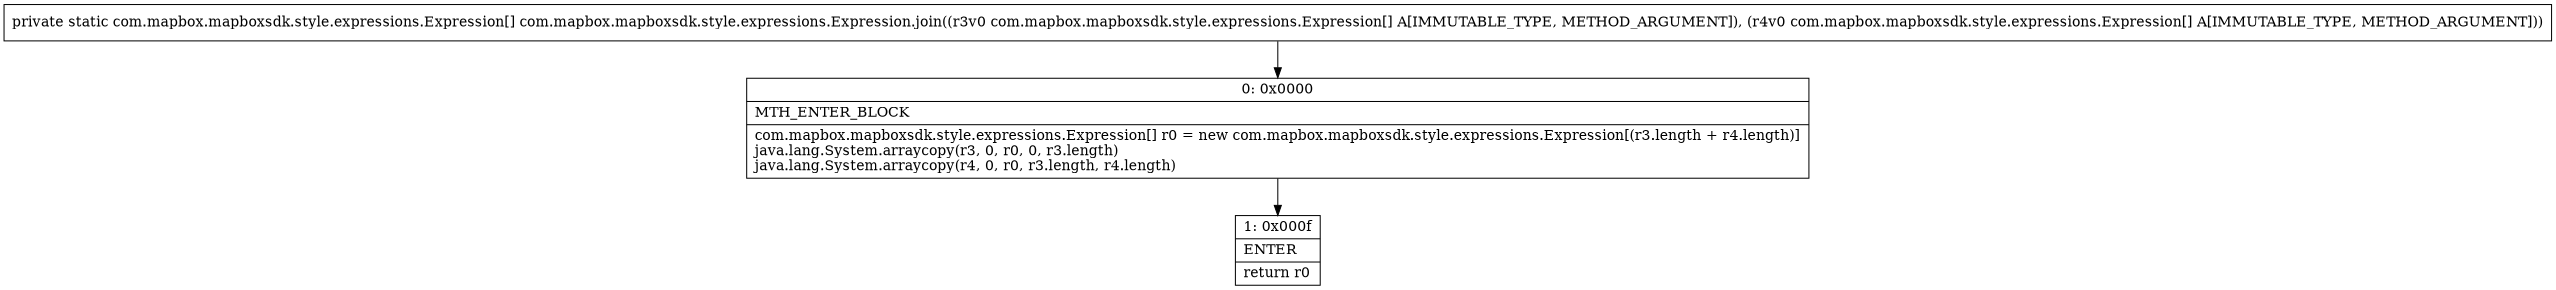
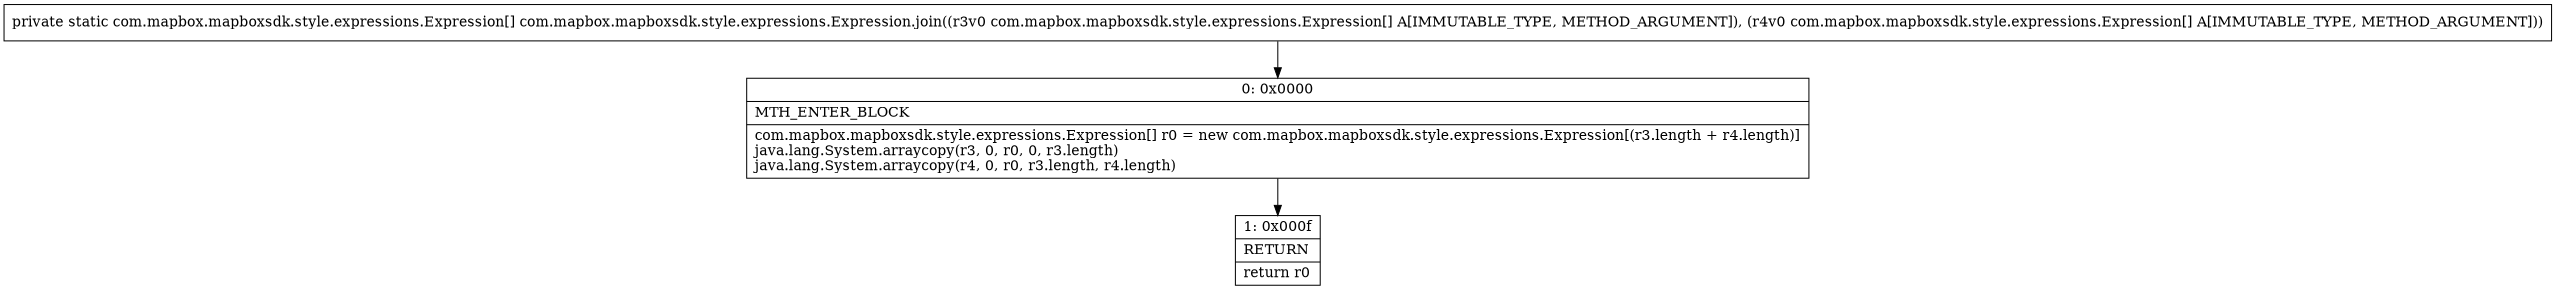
node "1: 0x000f": text "ENTER" -> "RETURN"
